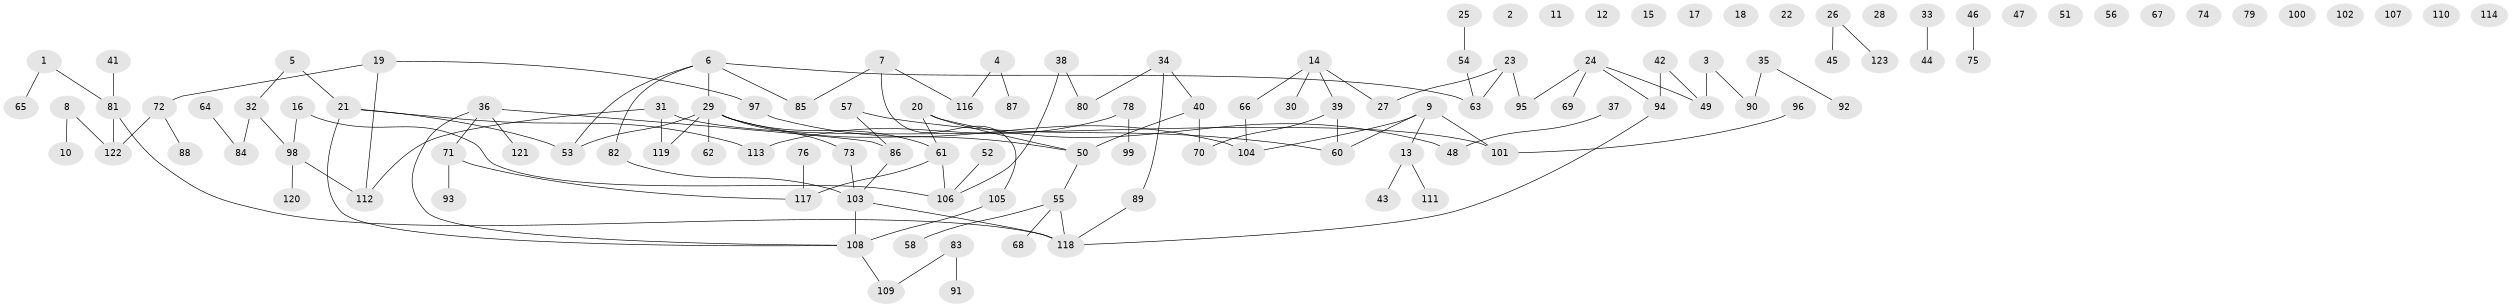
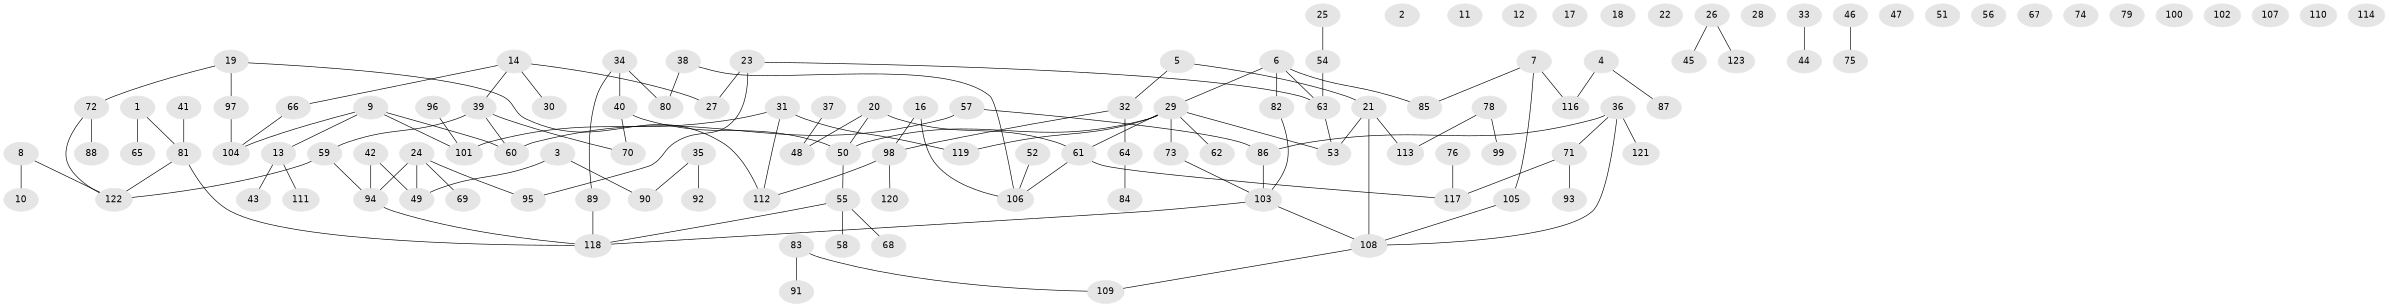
node "15": removed
edge "6" -- "53": now "63" -- "53"
edge "32" -- "84": now "32" -- "64"
node "59": added
